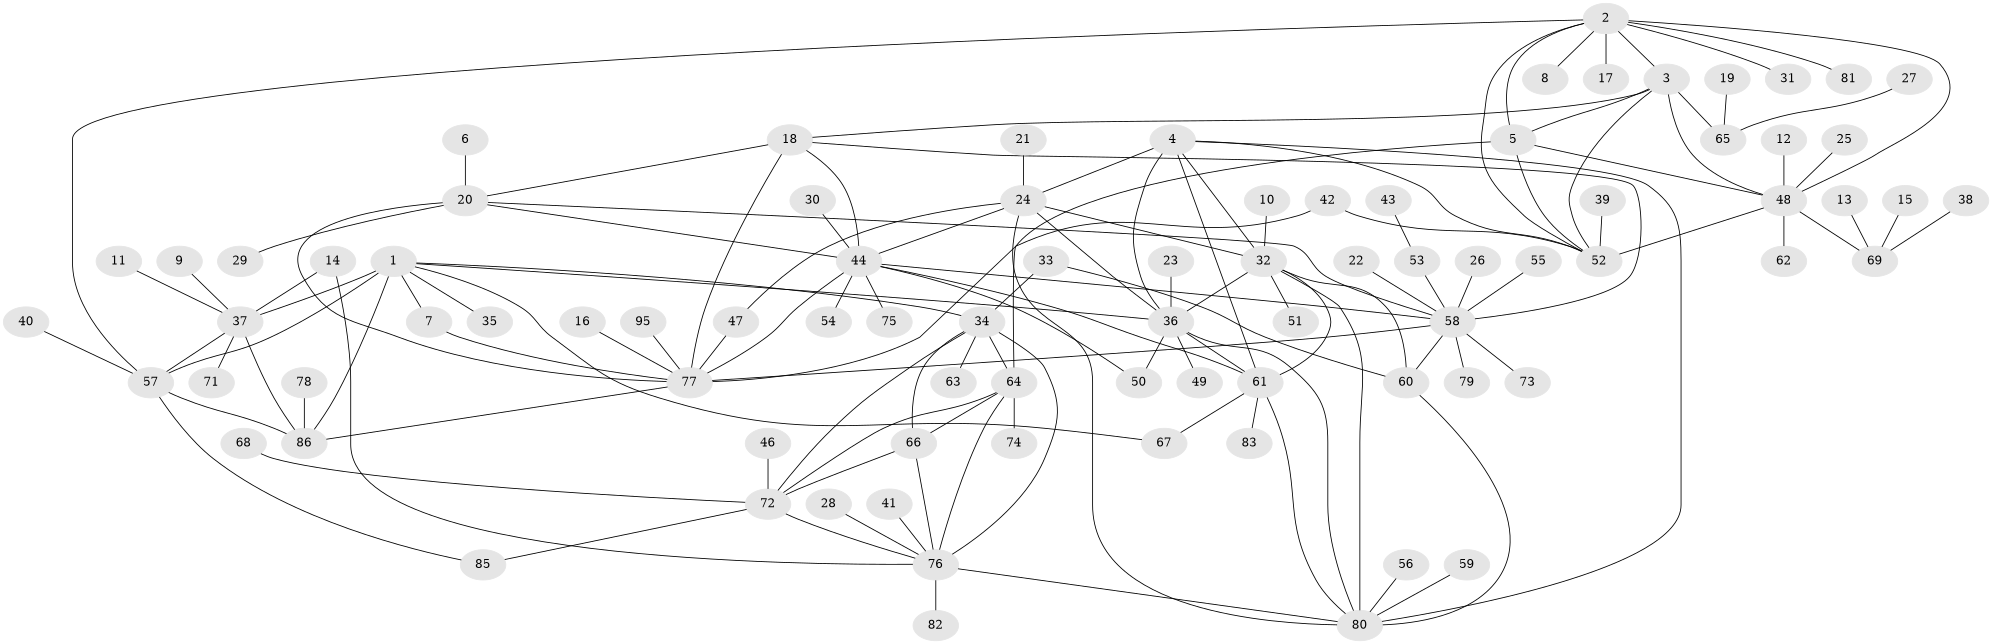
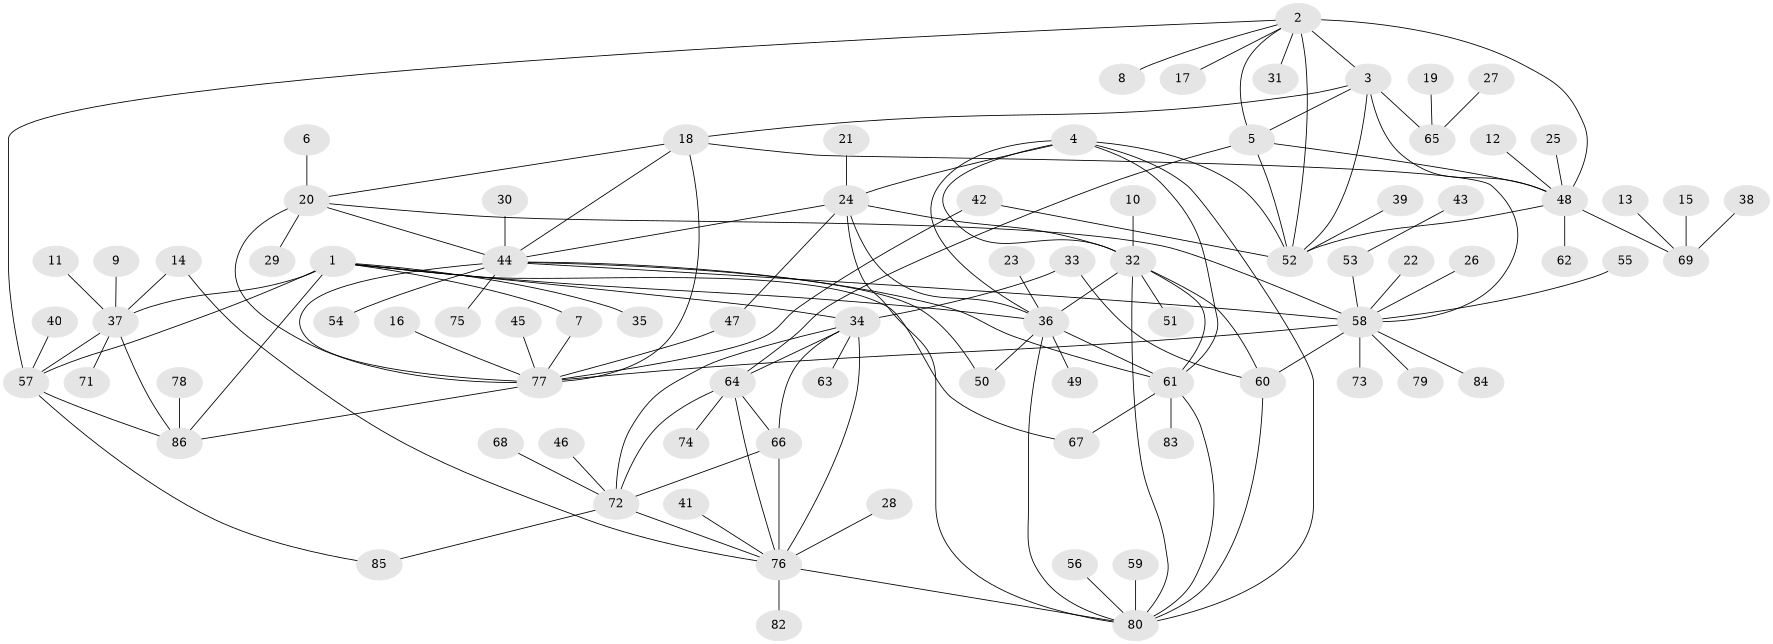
node "81": removed
node "95": label "95" -> "45"
node "84": added
